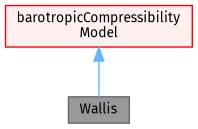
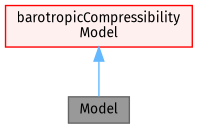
node "Wallis": label "Wallis" -> "Model"
